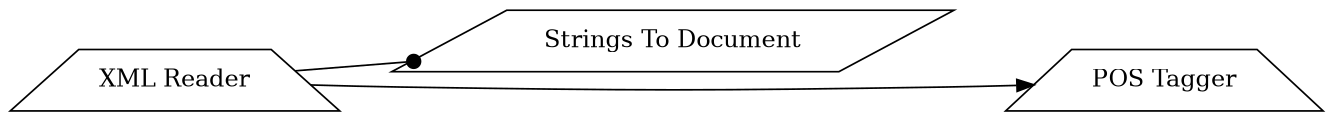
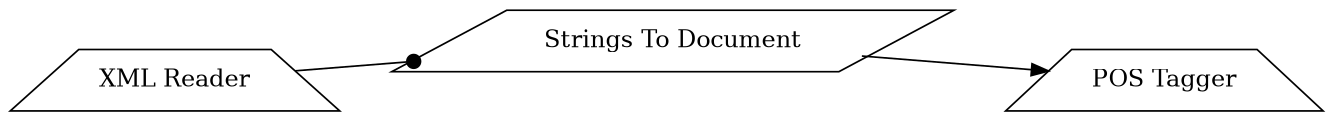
edge "XML Reader" -> "POS Tagger": now "Strings To Document" -> "POS Tagger"
